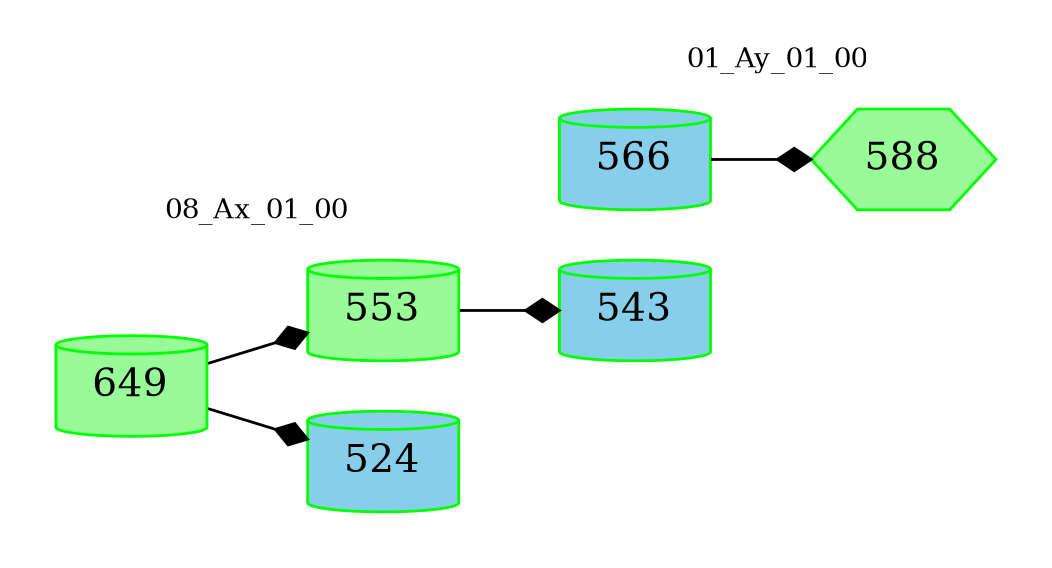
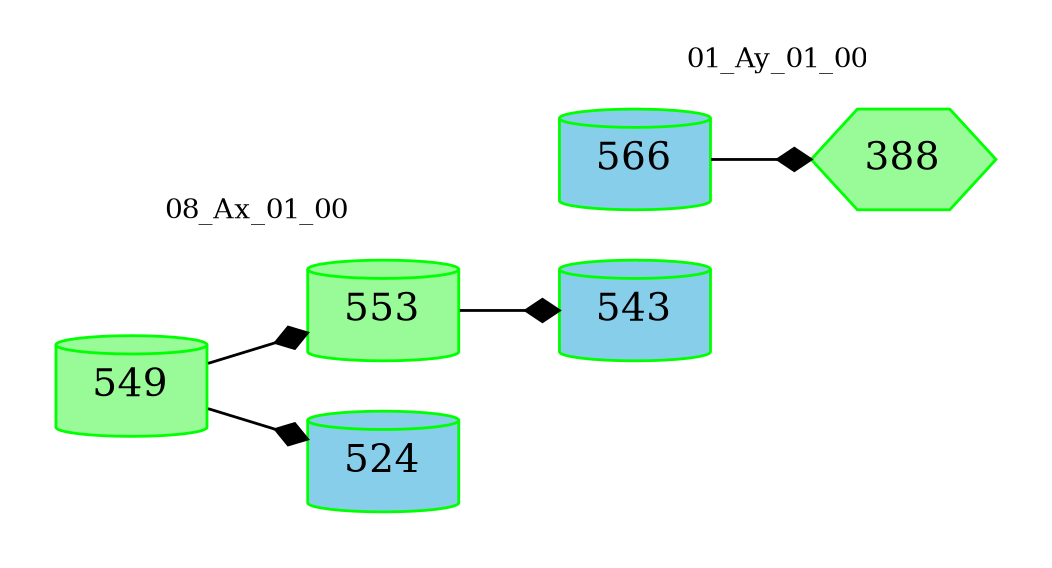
node "588": label "588" -> "388"
node "649": label "649" -> "549"
